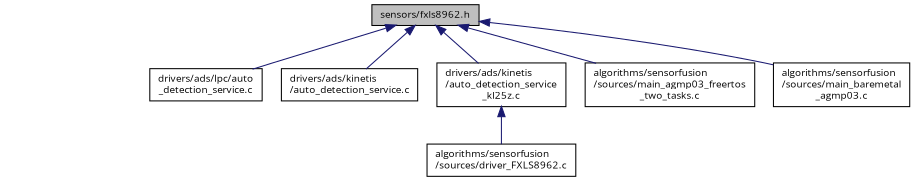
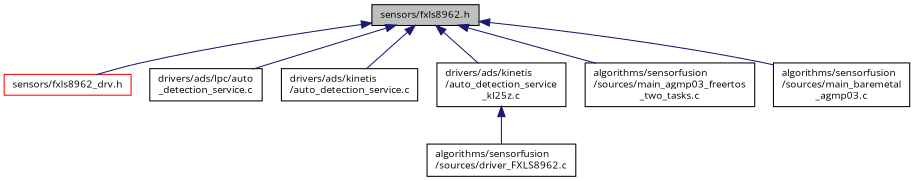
node "sensors/fxls8962_drv.h": added
